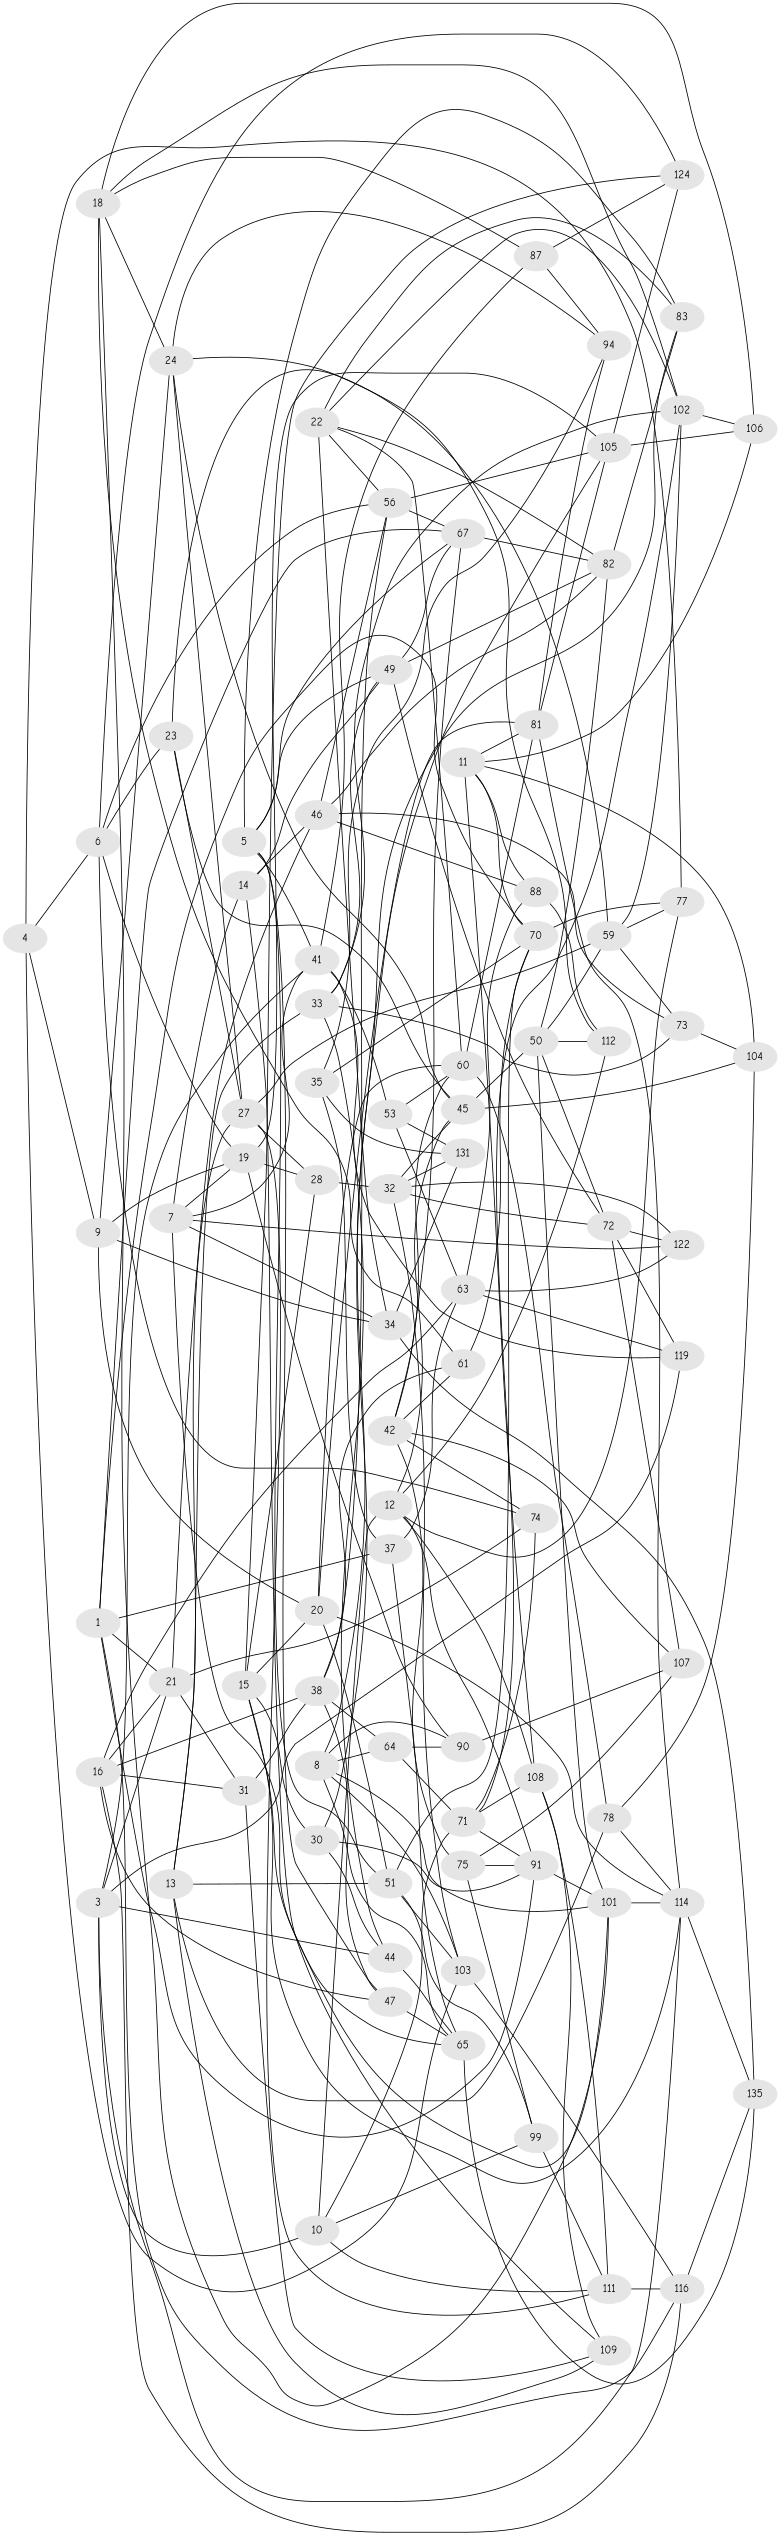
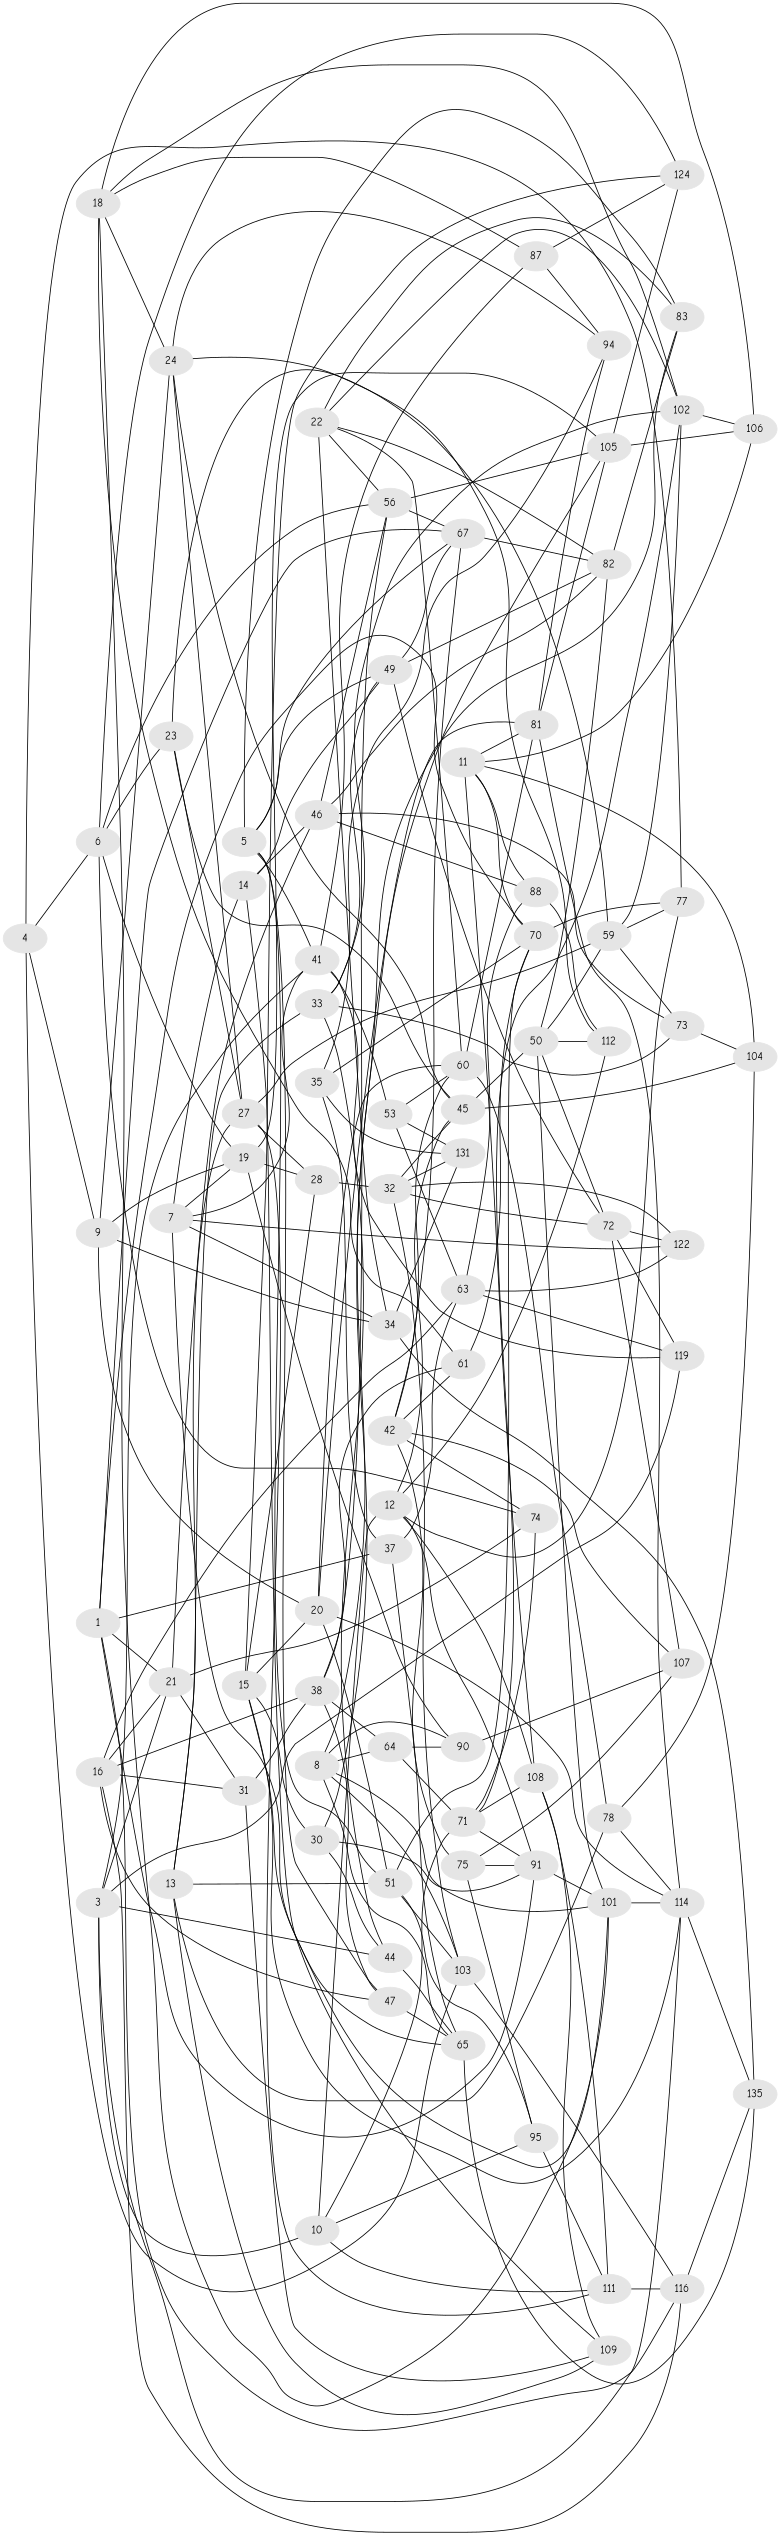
node "99": label "99" -> "95"
